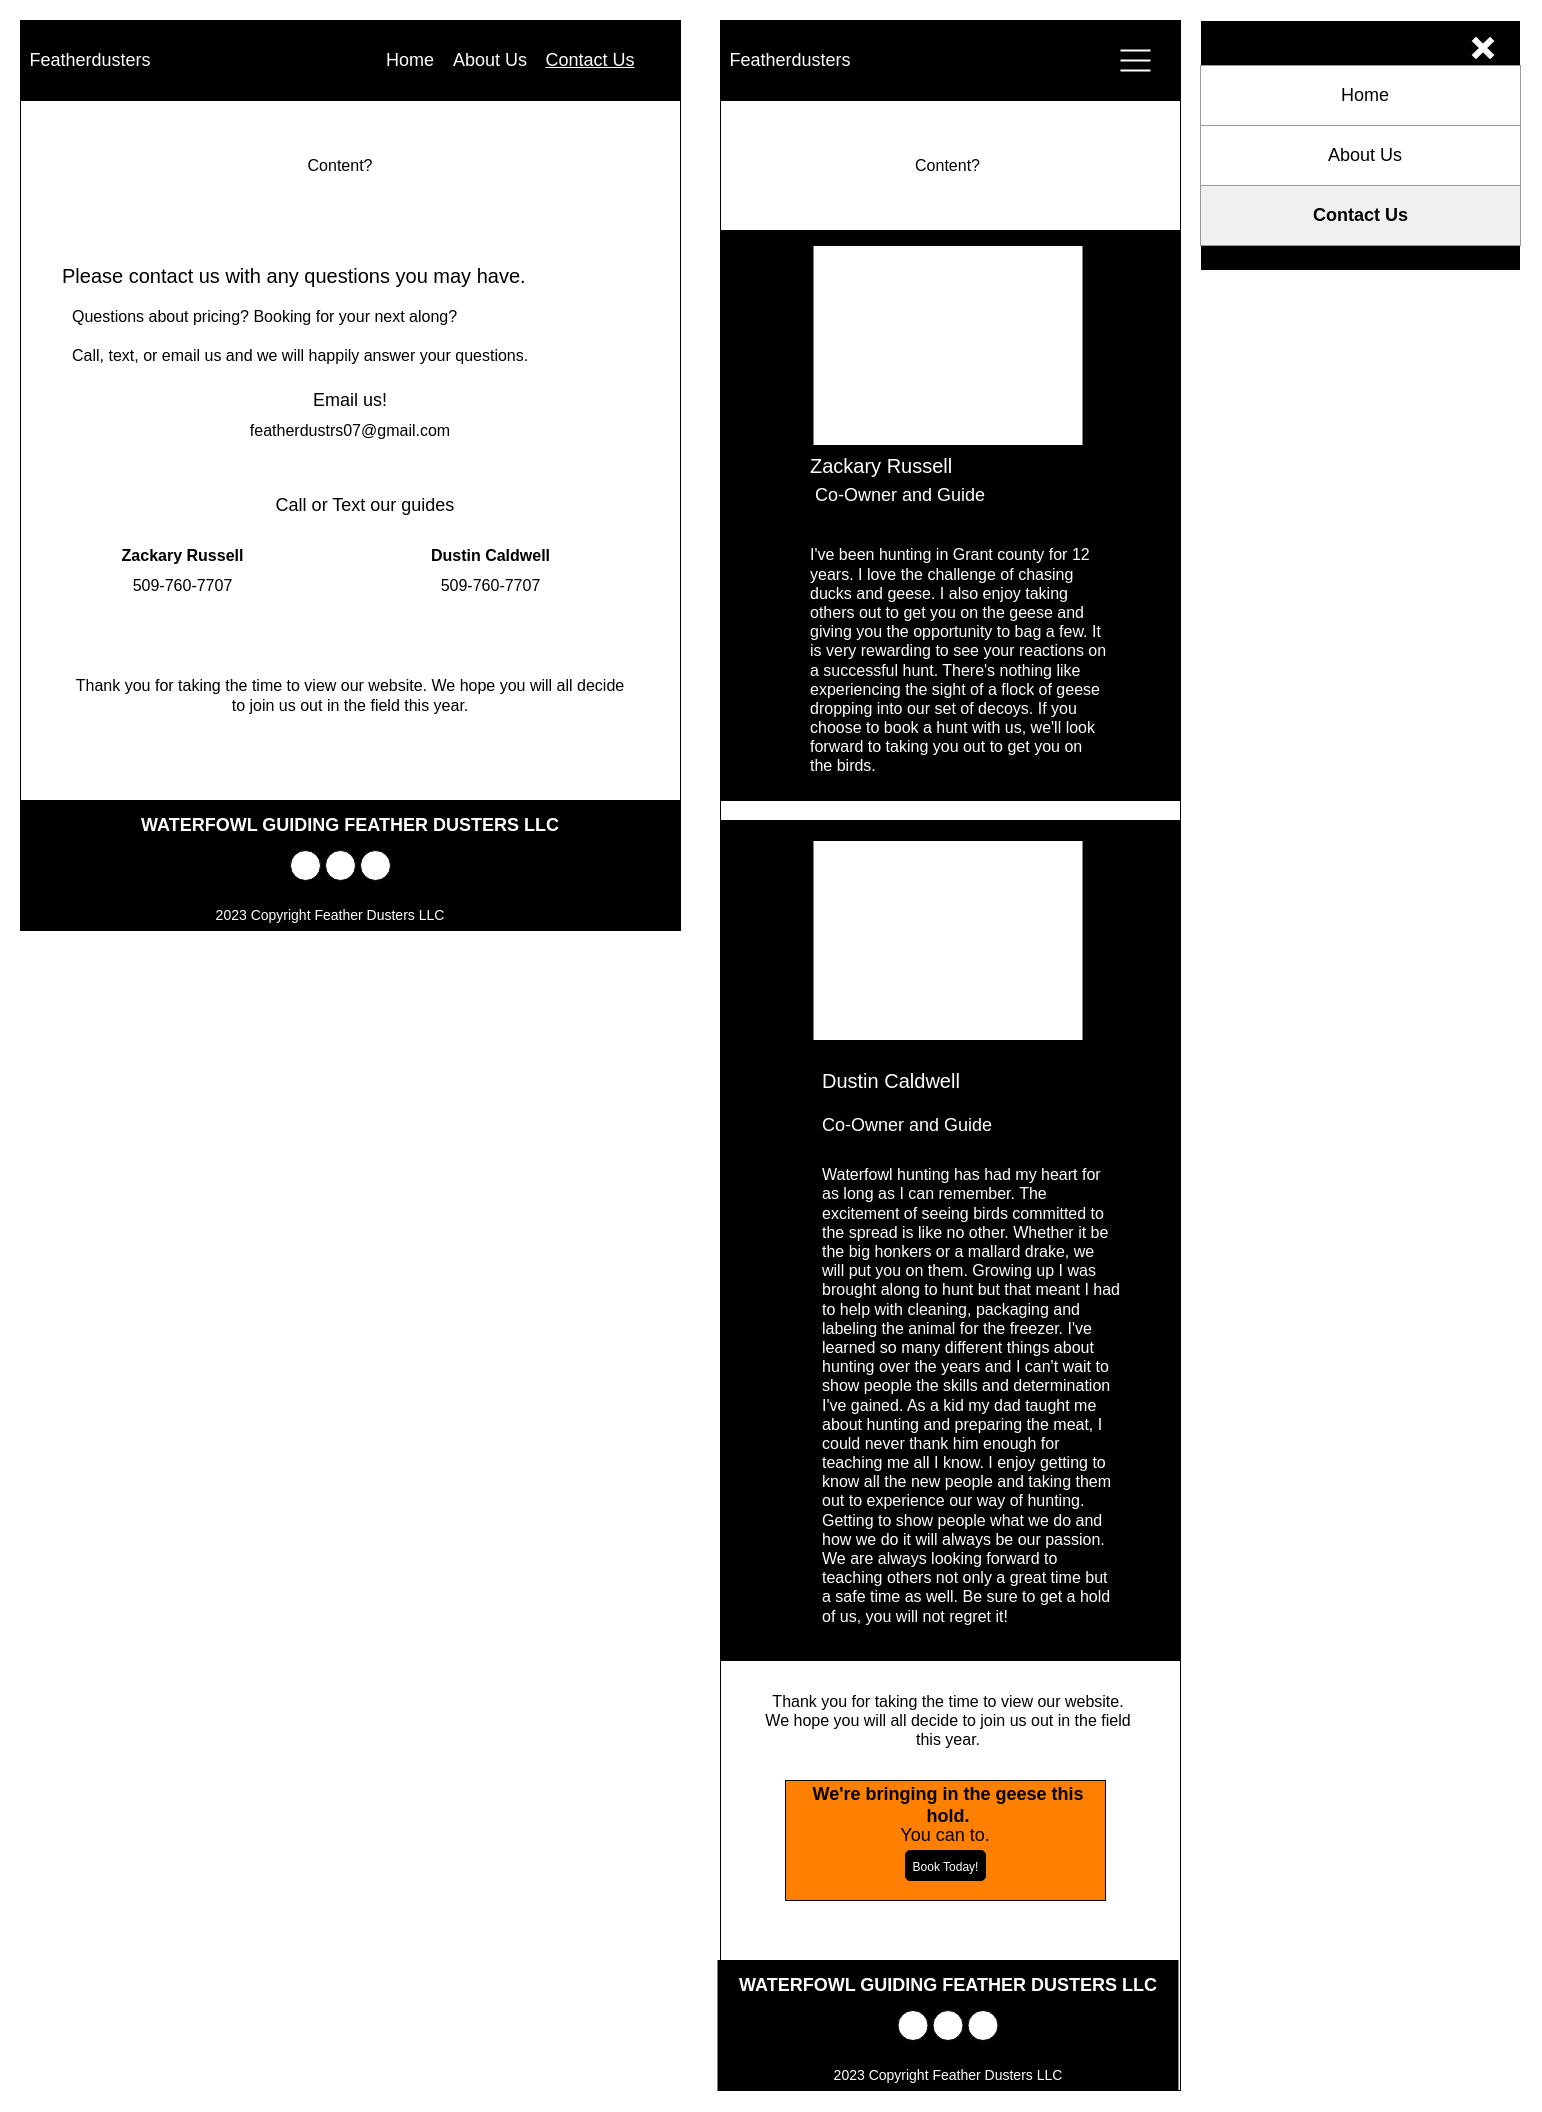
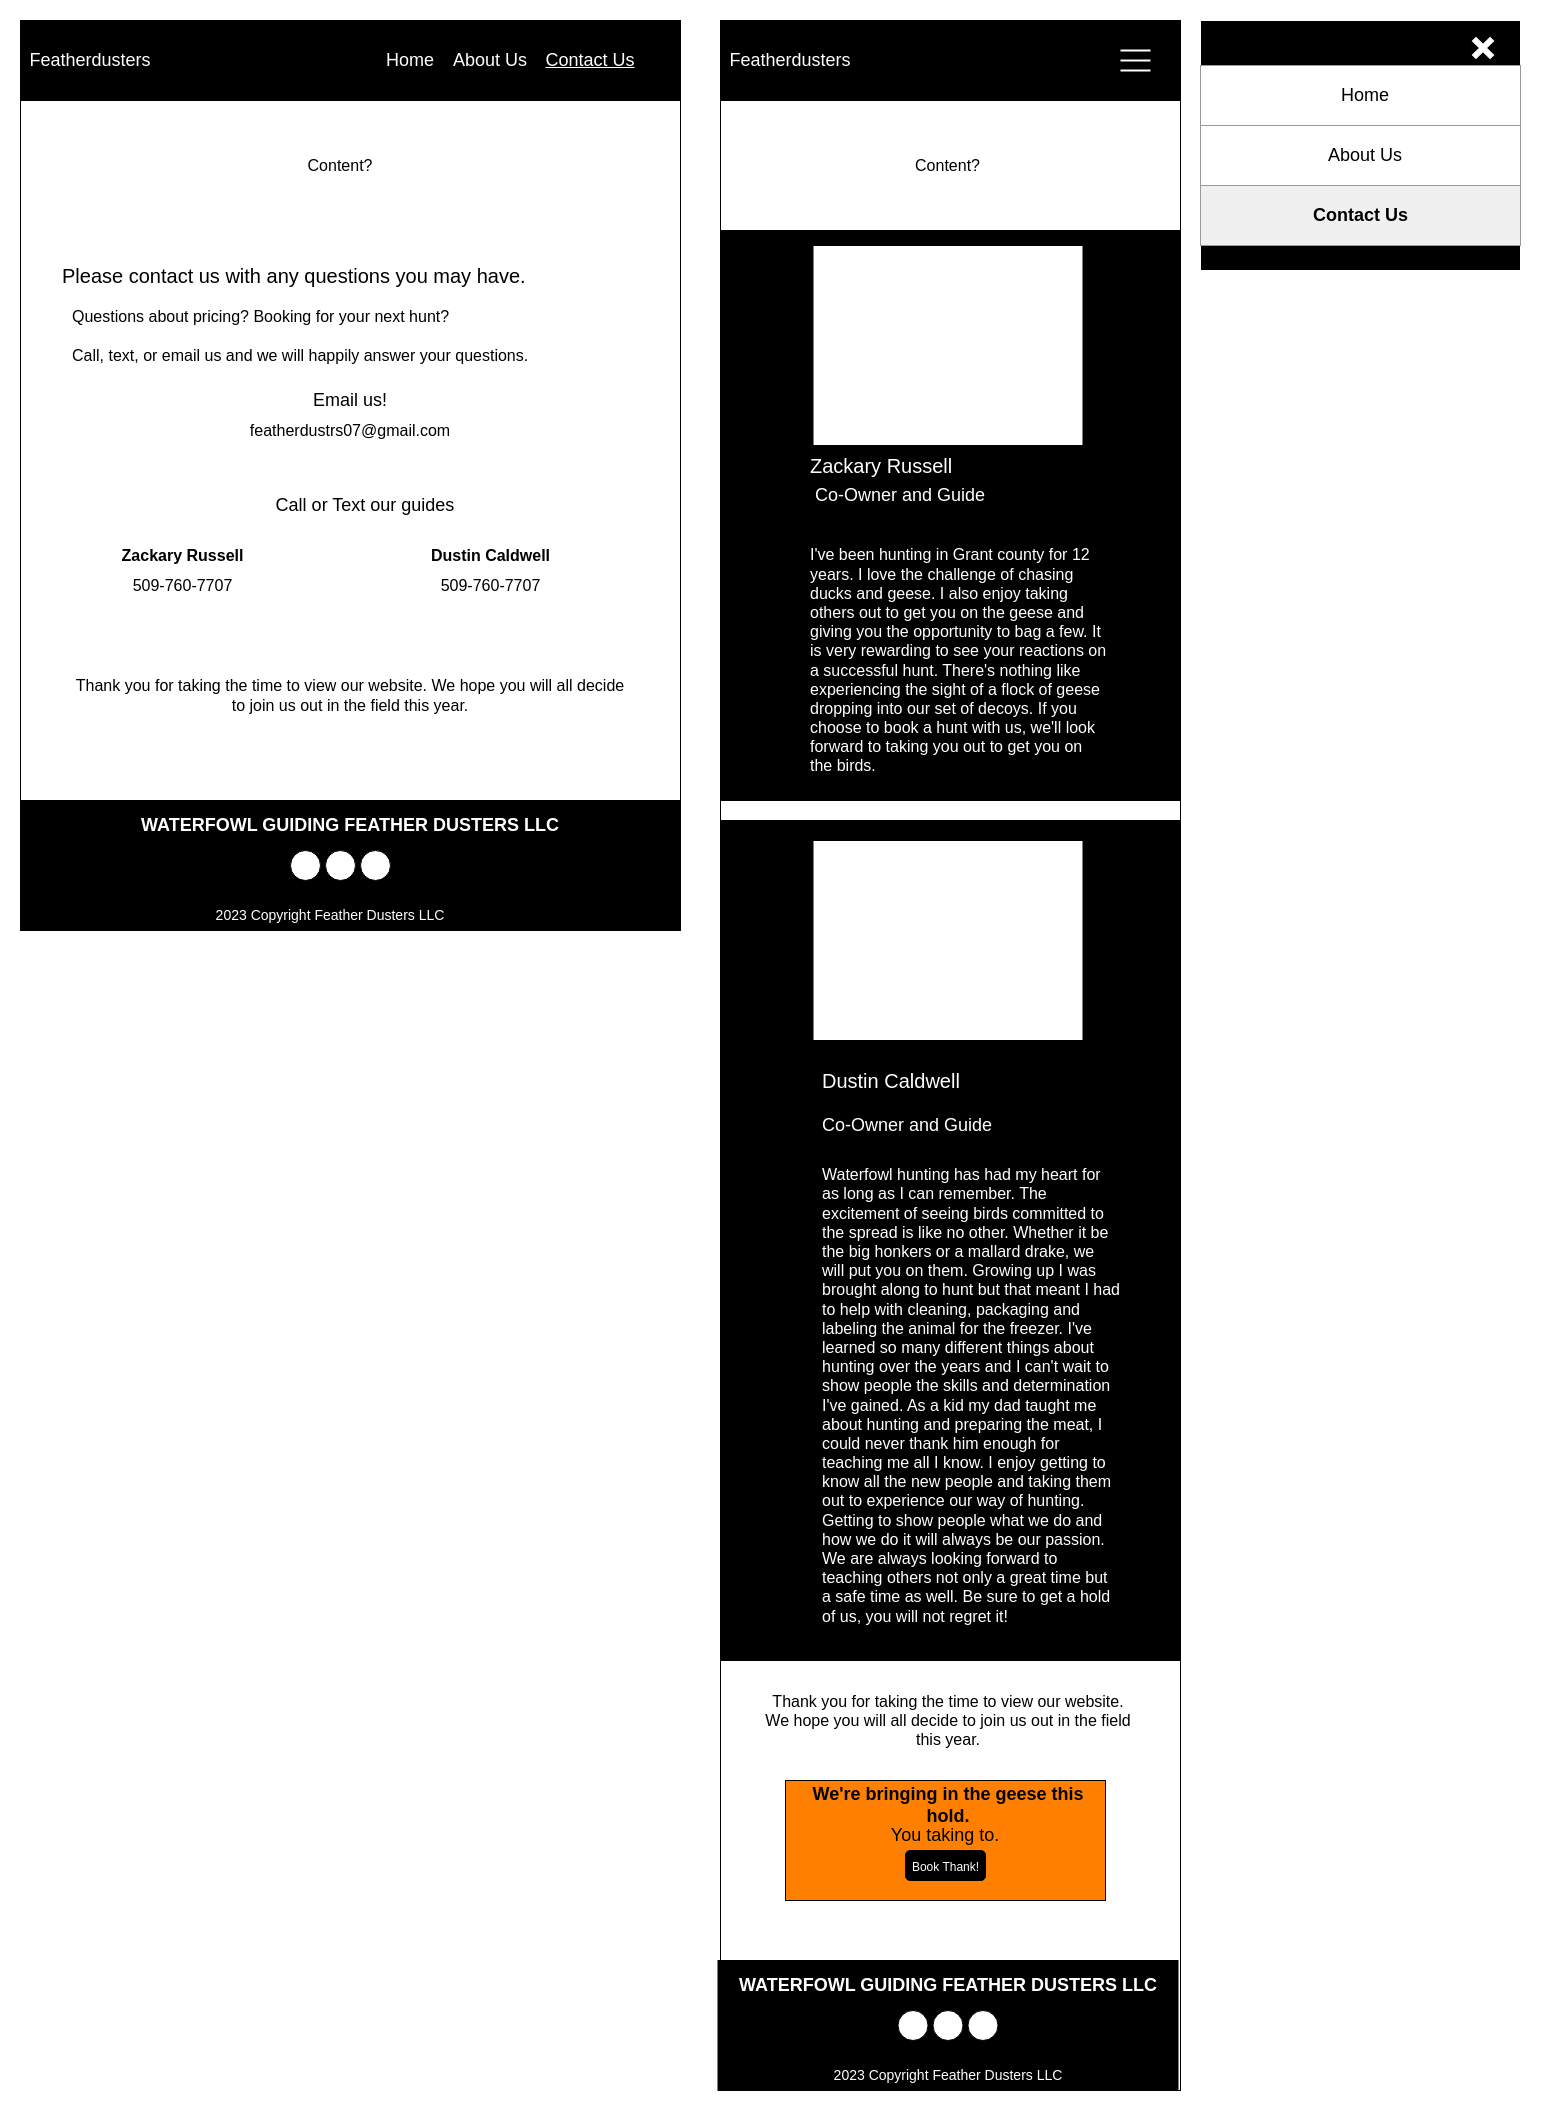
node "Questions about pricing? Booking for your next along? Call, text, or email us and we will happily answer your questions.": label "Questions about pricing? Booking for your next along? Call, text, or email us and we will happily answer your questions." -> "Questions about pricing? Booking for your next hunt? Call, text, or email us and we will happily answer your questions."
node "You can to.": label "You can to." -> "You taking to."
node "Book Today!": label "Book Today!" -> "Book Thank!"
